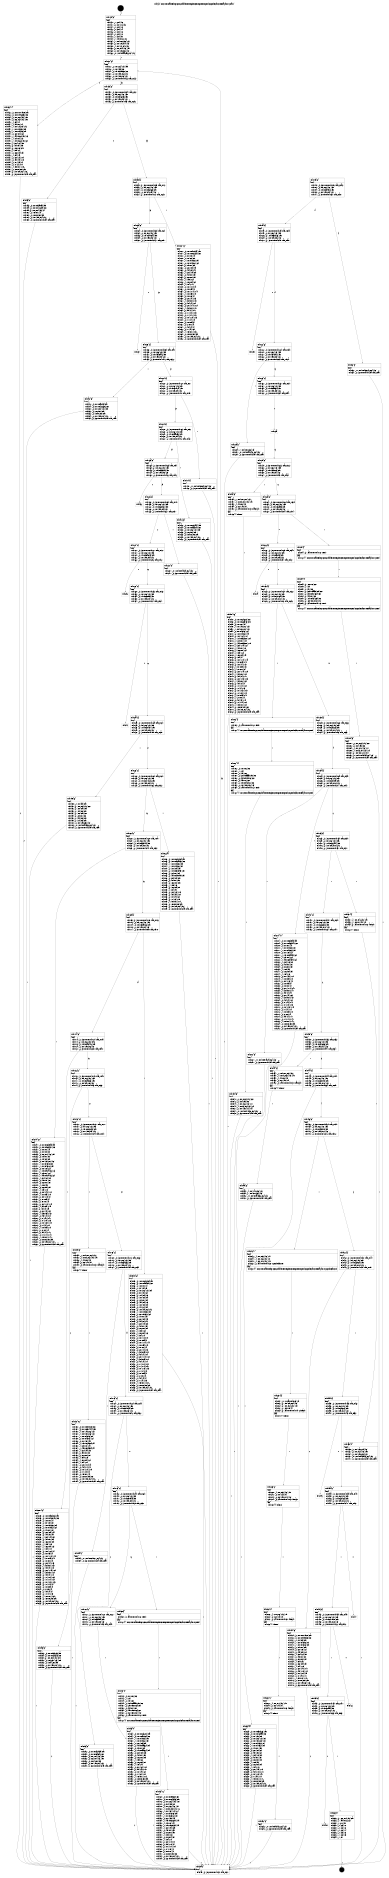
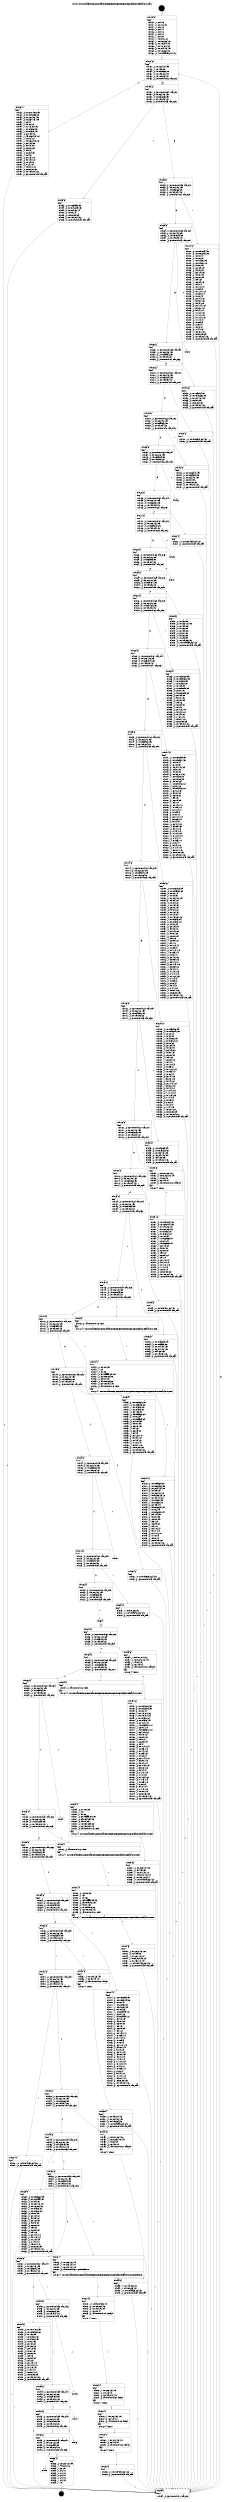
edge "0x4018da [28]" -> "0x402087 [15]": now "0x401912 [28]" -> "0x402087 [15]"
edge "0x4017c2 [28]" -> "0x4017de [28]": added, label "15"
